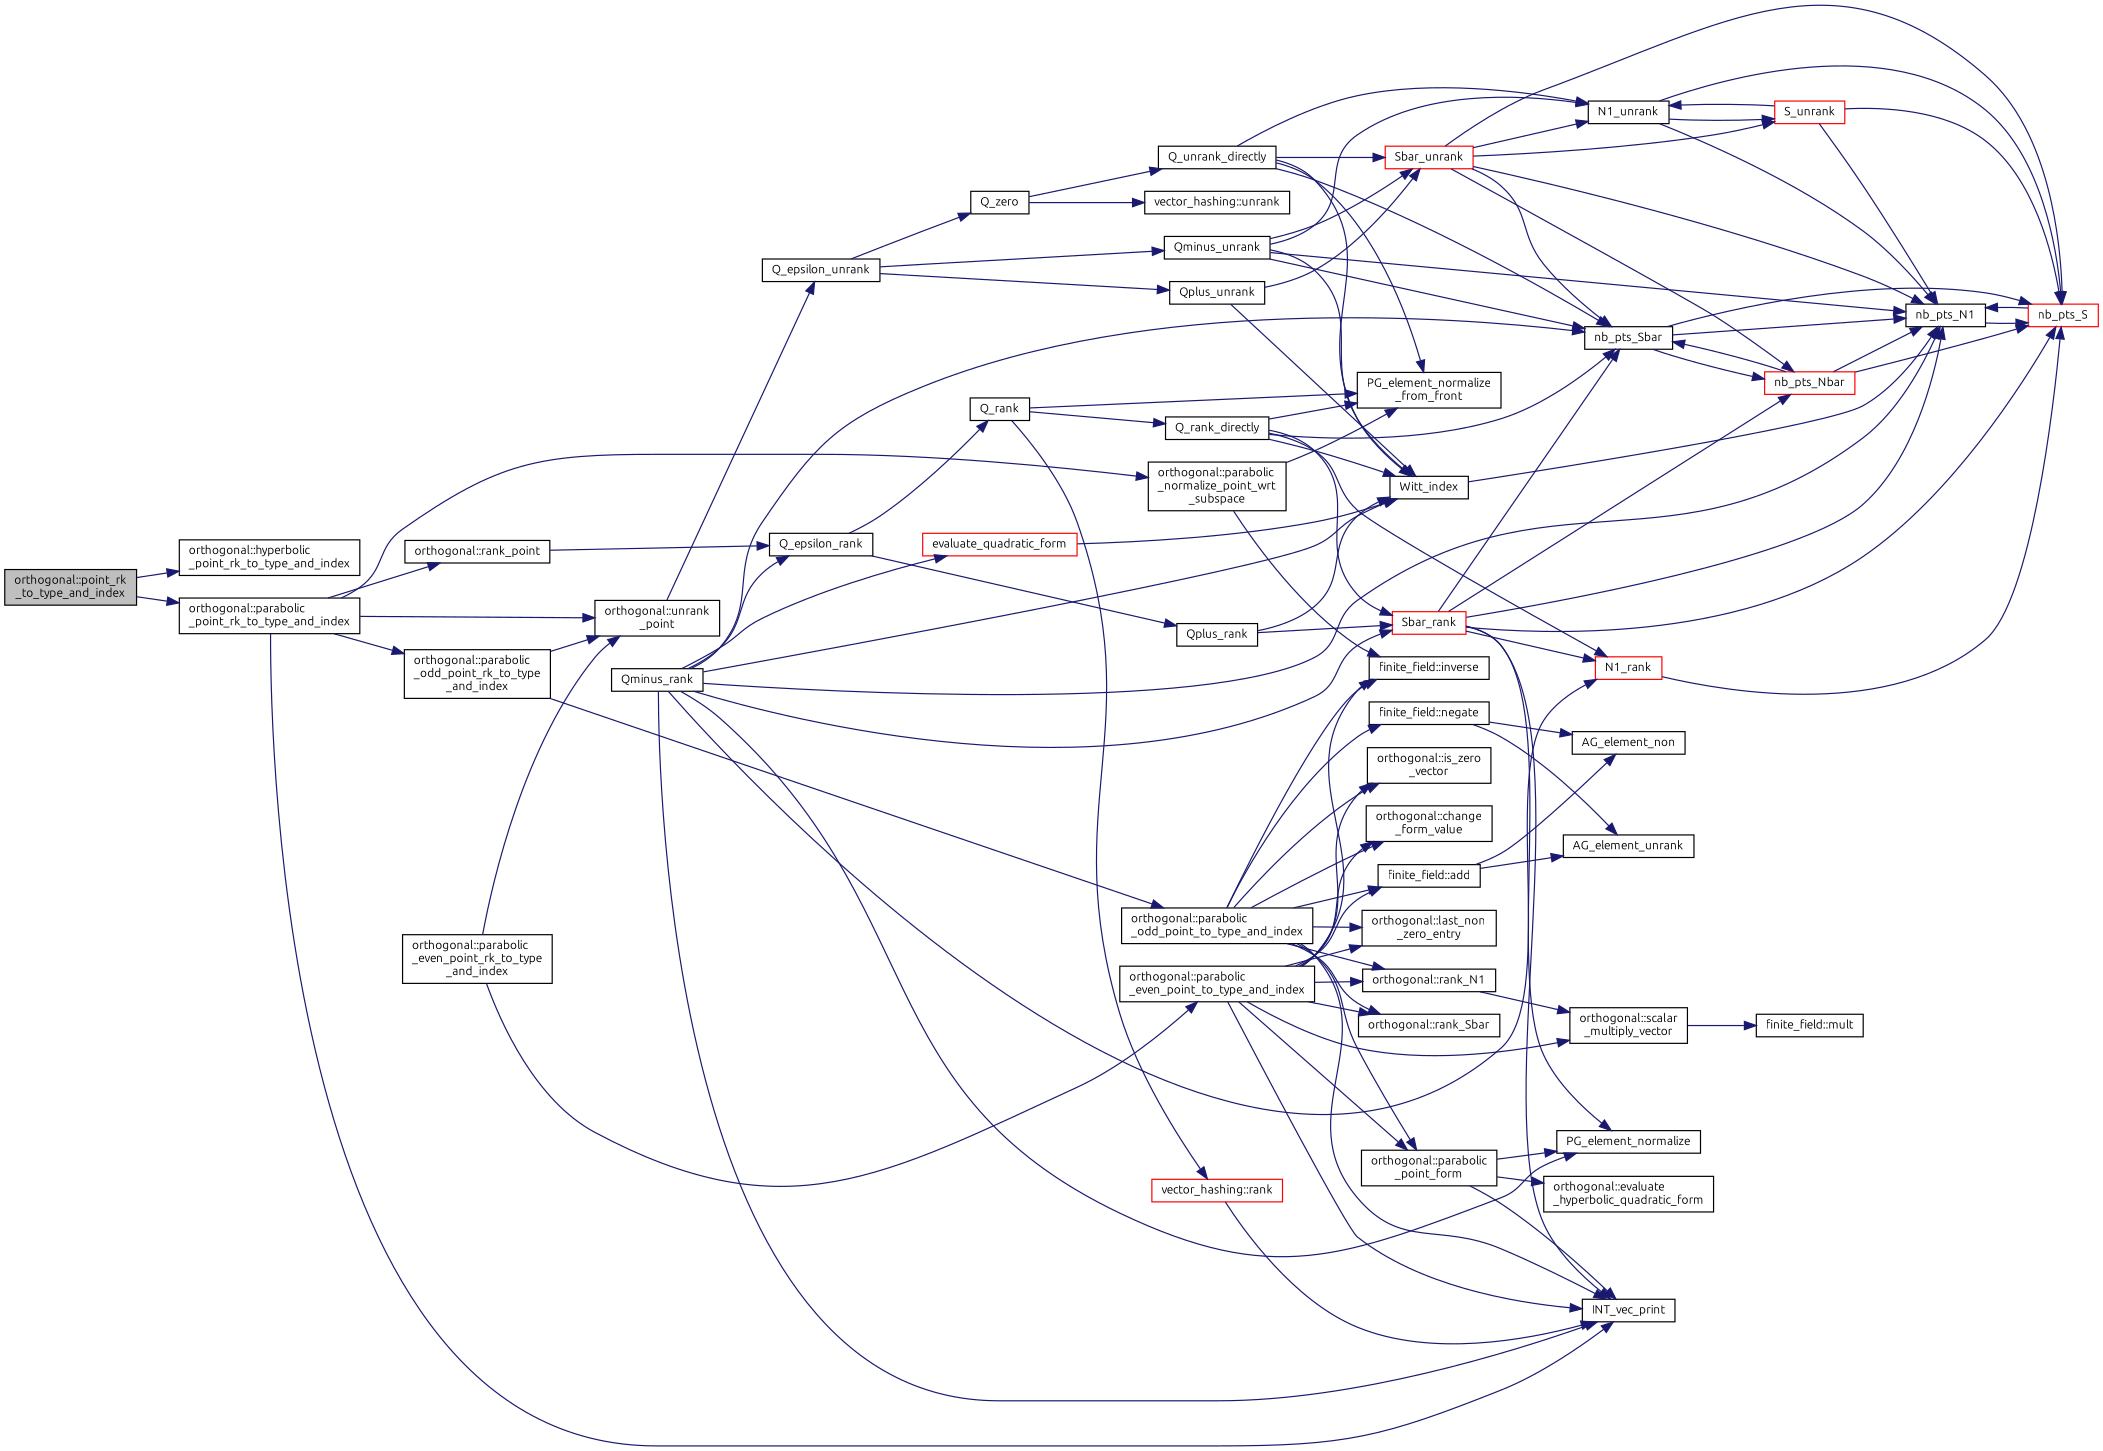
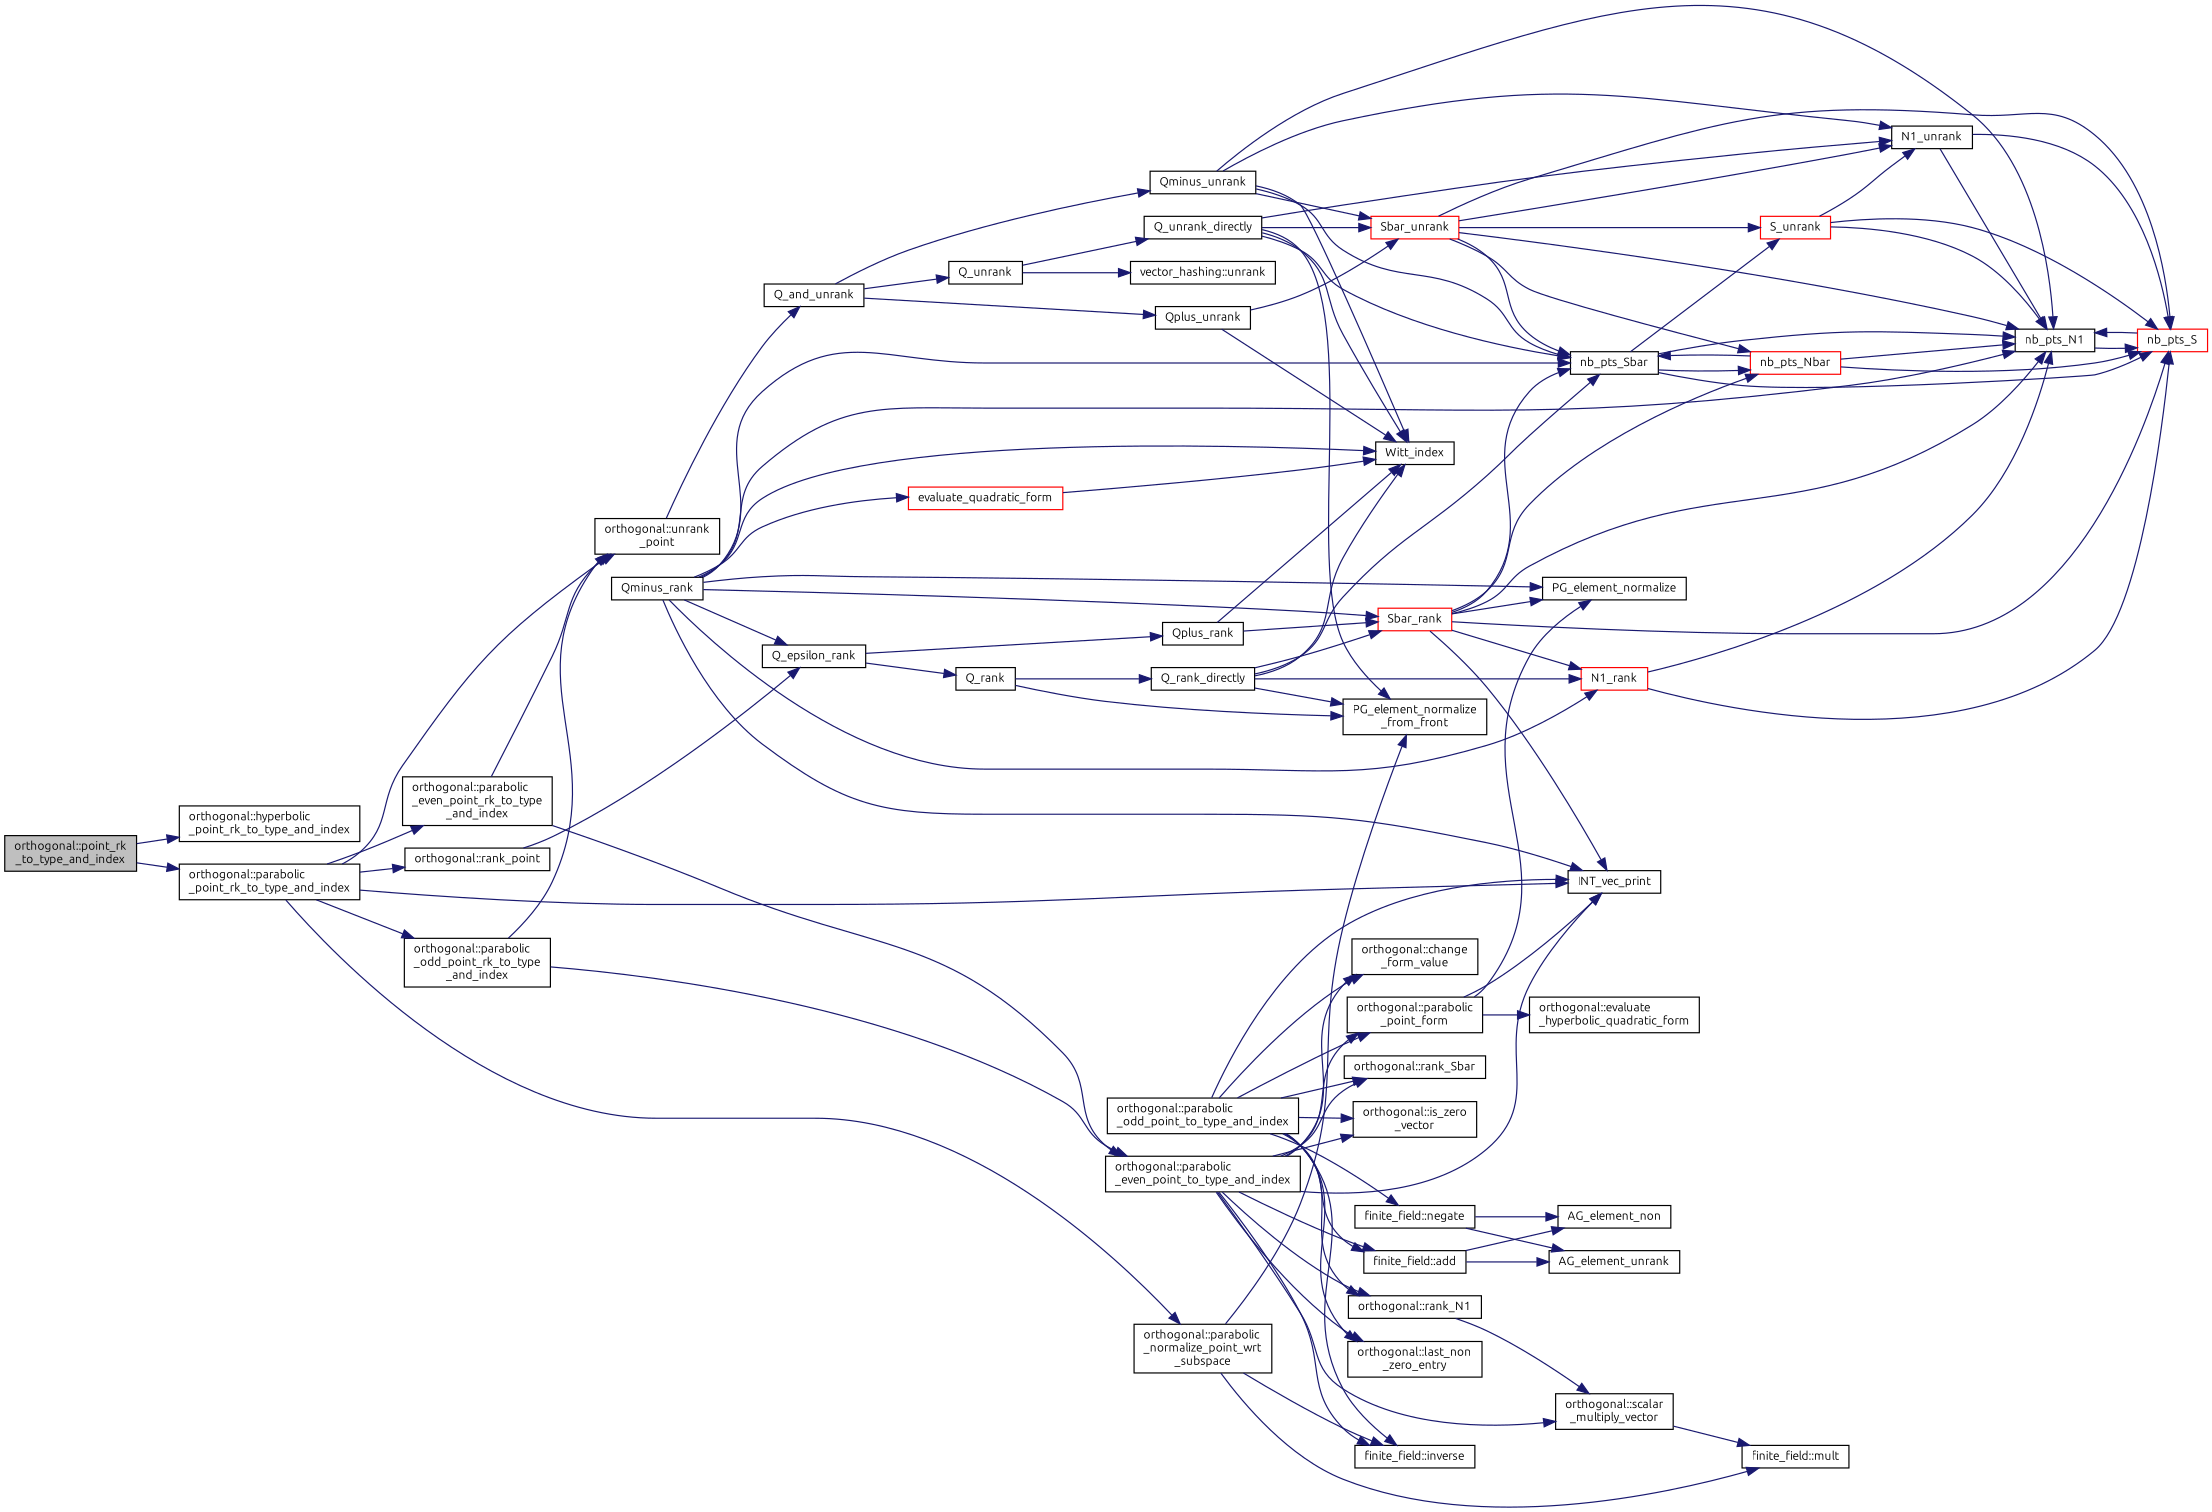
edge "N1_unrank" -> "S_unrank": now "nb_pts_Sbar" -> "S_unrank"
node "Q_zero": label "Q_zero" -> "Q_unrank"
node "Q_epsilon_unrank": label "Q_epsilon_unrank" -> "Q_and_unrank"
edge "Witt_index" -> "nb_pts_N1": now "N1_rank" -> "nb_pts_N1"
edge "orthogonal::parabolic _odd_point_rk_to_type _and_index" -> "orthogonal::parabolic _odd_point_to_type_and_index": now "orthogonal::parabolic _odd_point_rk_to_type _and_index" -> "orthogonal::parabolic _even_point_to_type_and_index"
edge "orthogonal::parabolic _point_rk_to_type_and_index" -> "orthogonal::parabolic _even_point_rk_to_type _and_index": added
node "vector_hashing::rank": removed
edge "orthogonal::parabolic _normalize_point_wrt _subspace" -> "finite_field::mult": added
